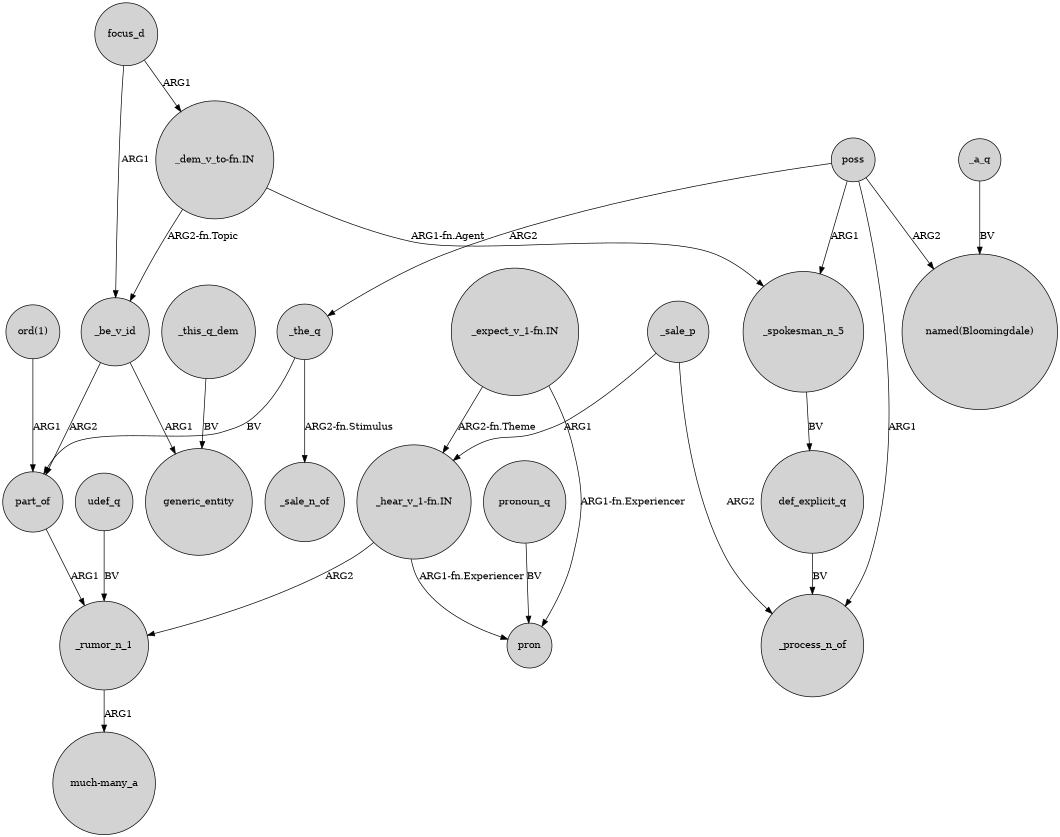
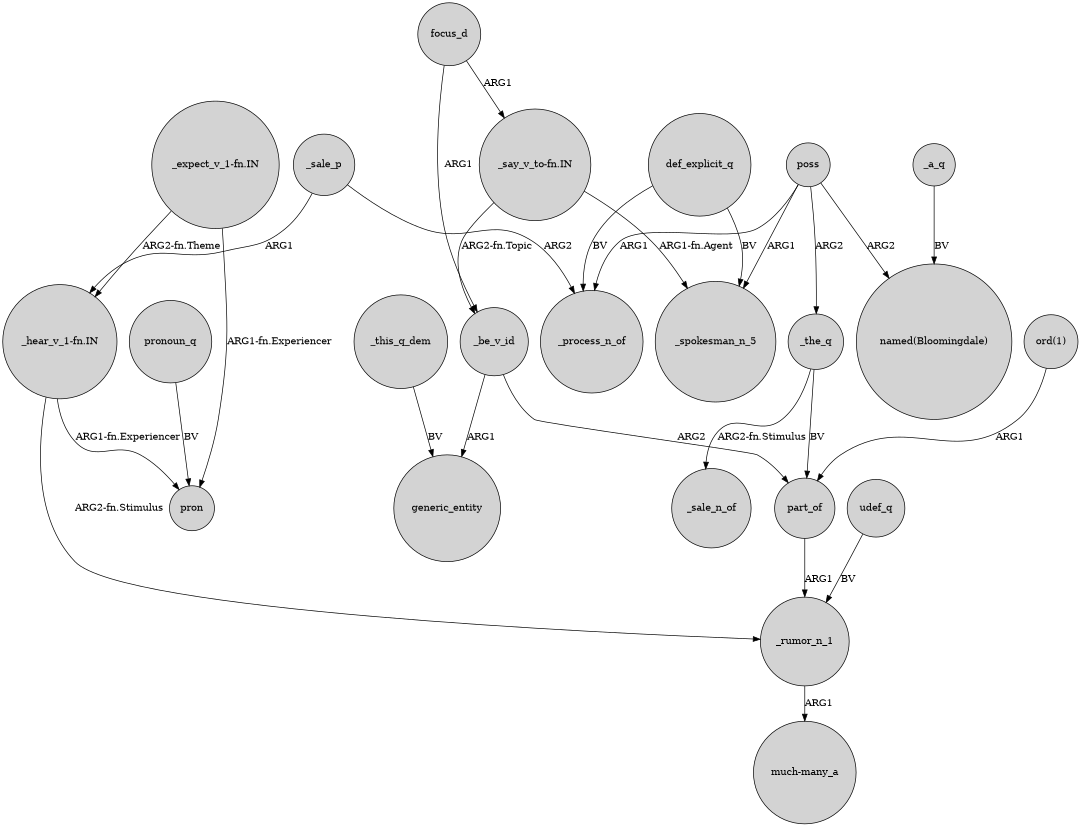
node "_dem_v_to-fn.IN": label "_dem_v_to-fn.IN" -> "_say_v_to-fn.IN"
edge "_spokesman_n_5" -> "def_explicit_q": reversed
edge "_hear_v_1-fn.IN" -> "_rumor_n_1": label "ARG2" -> "ARG2-fn.Stimulus"
